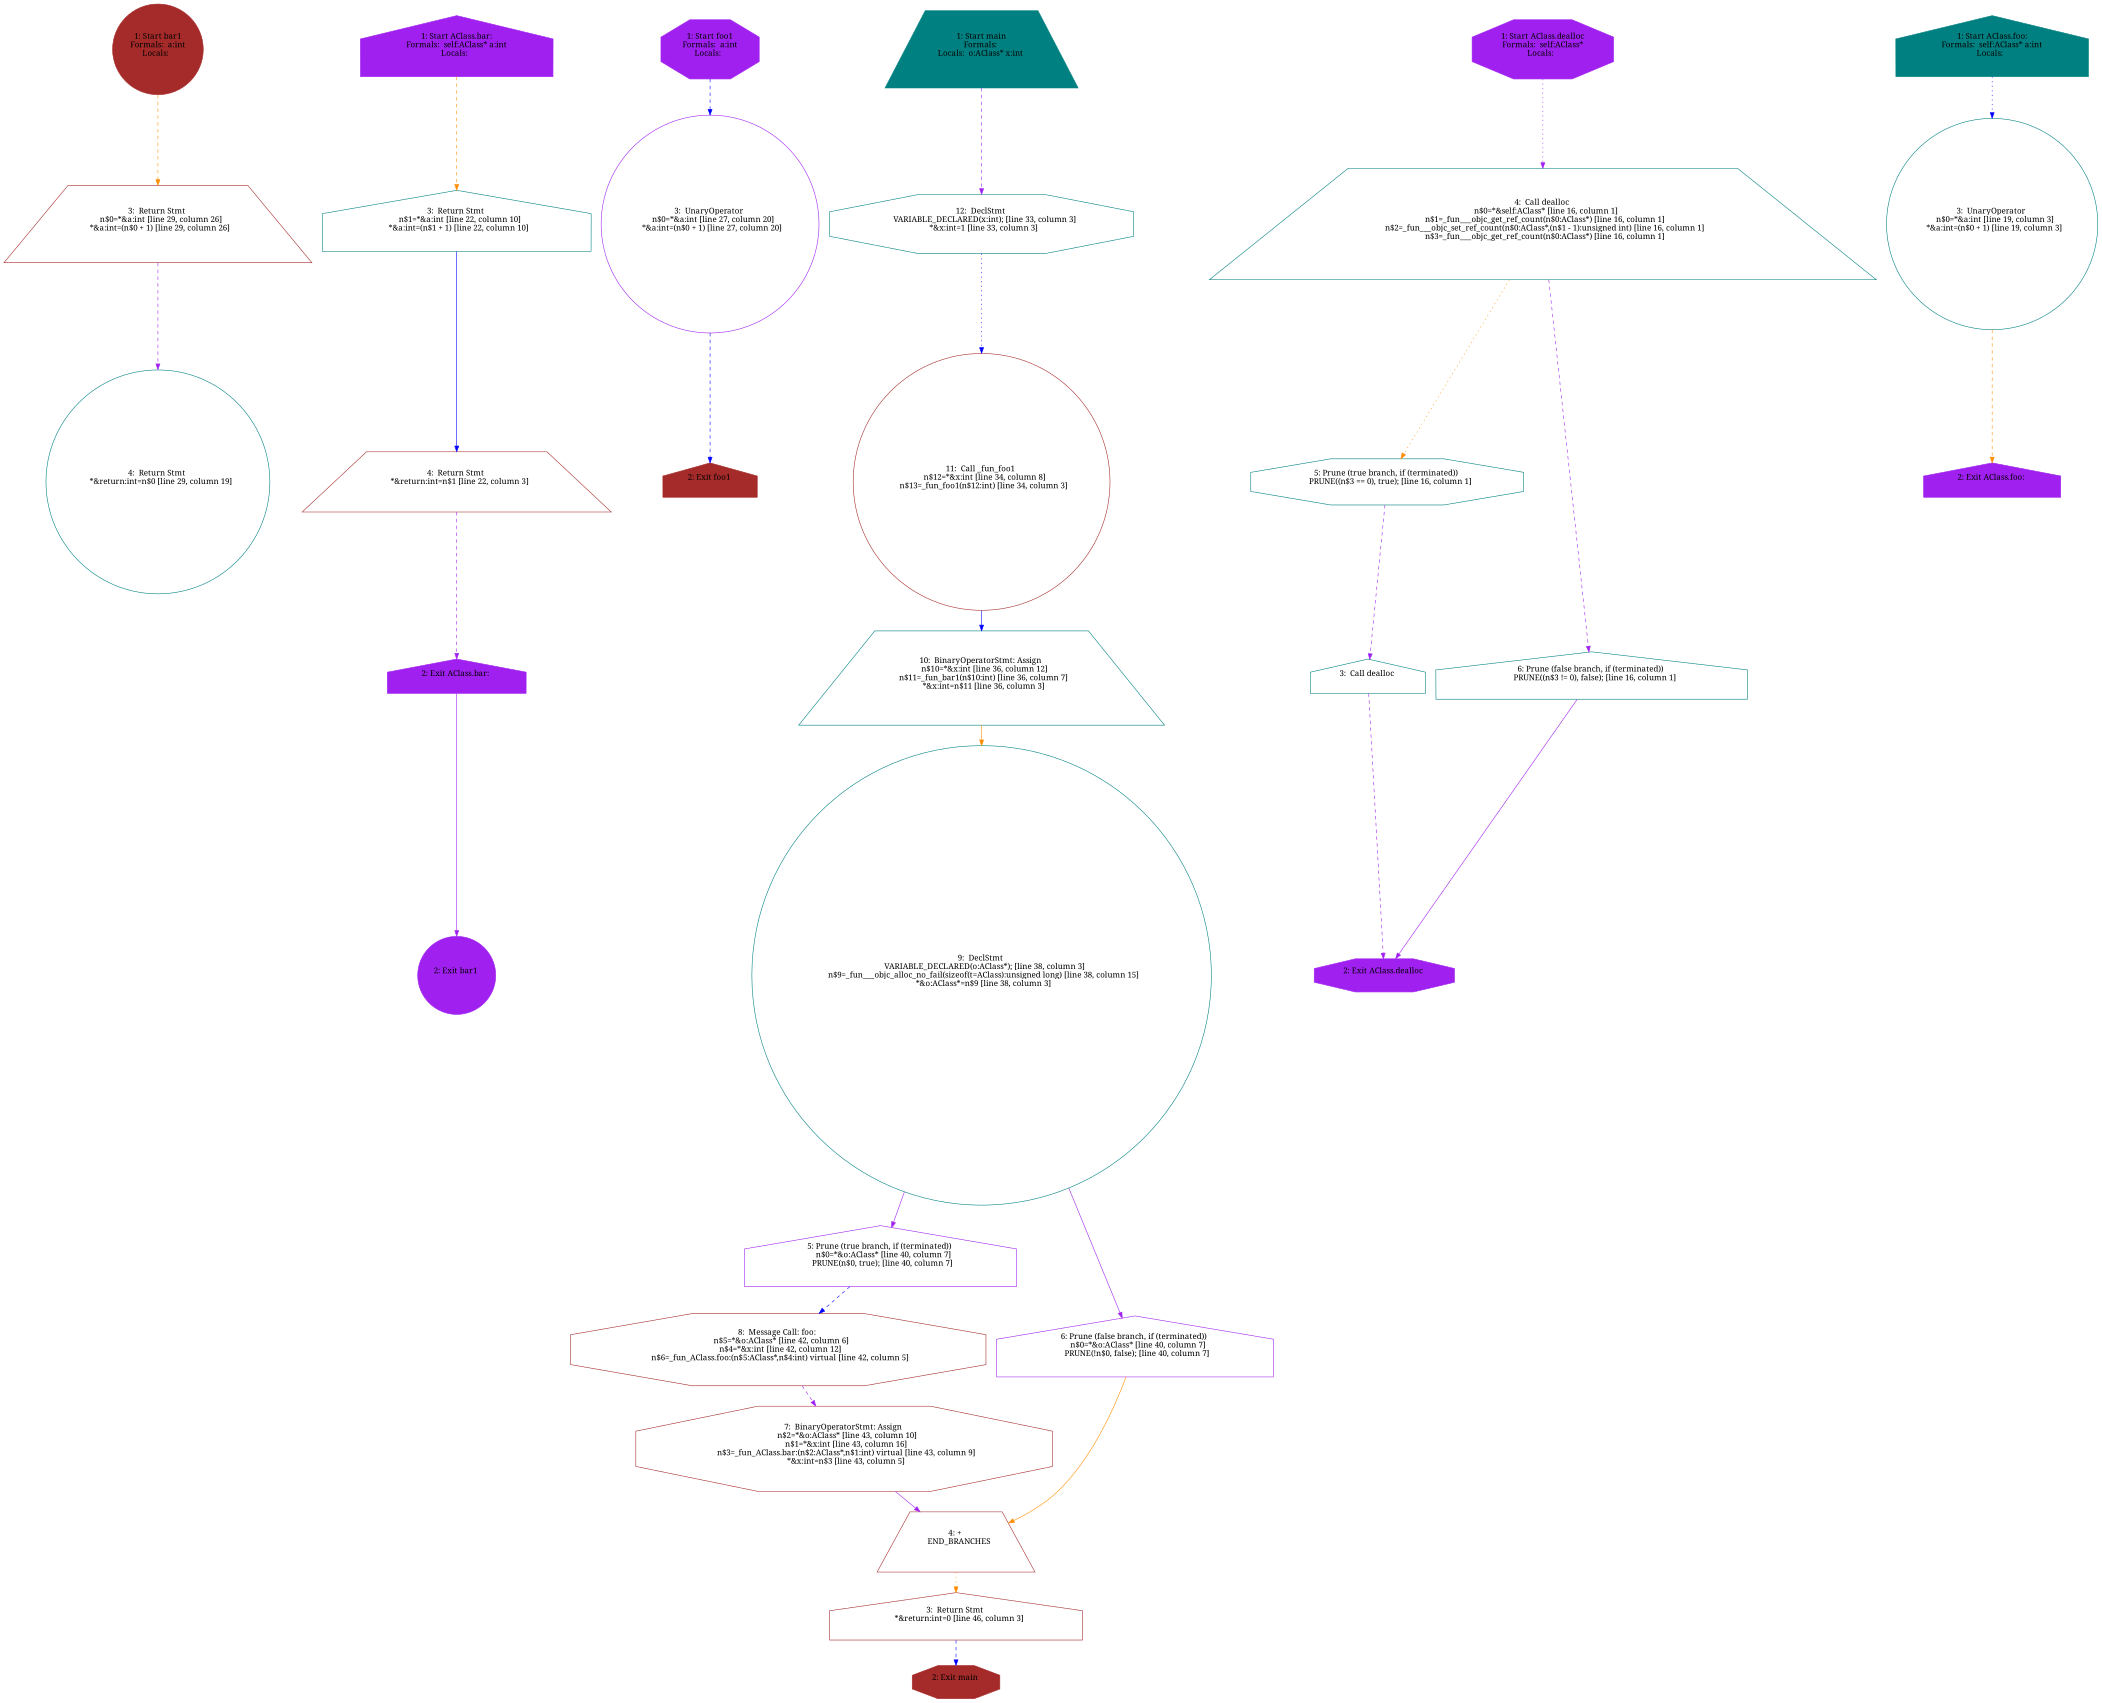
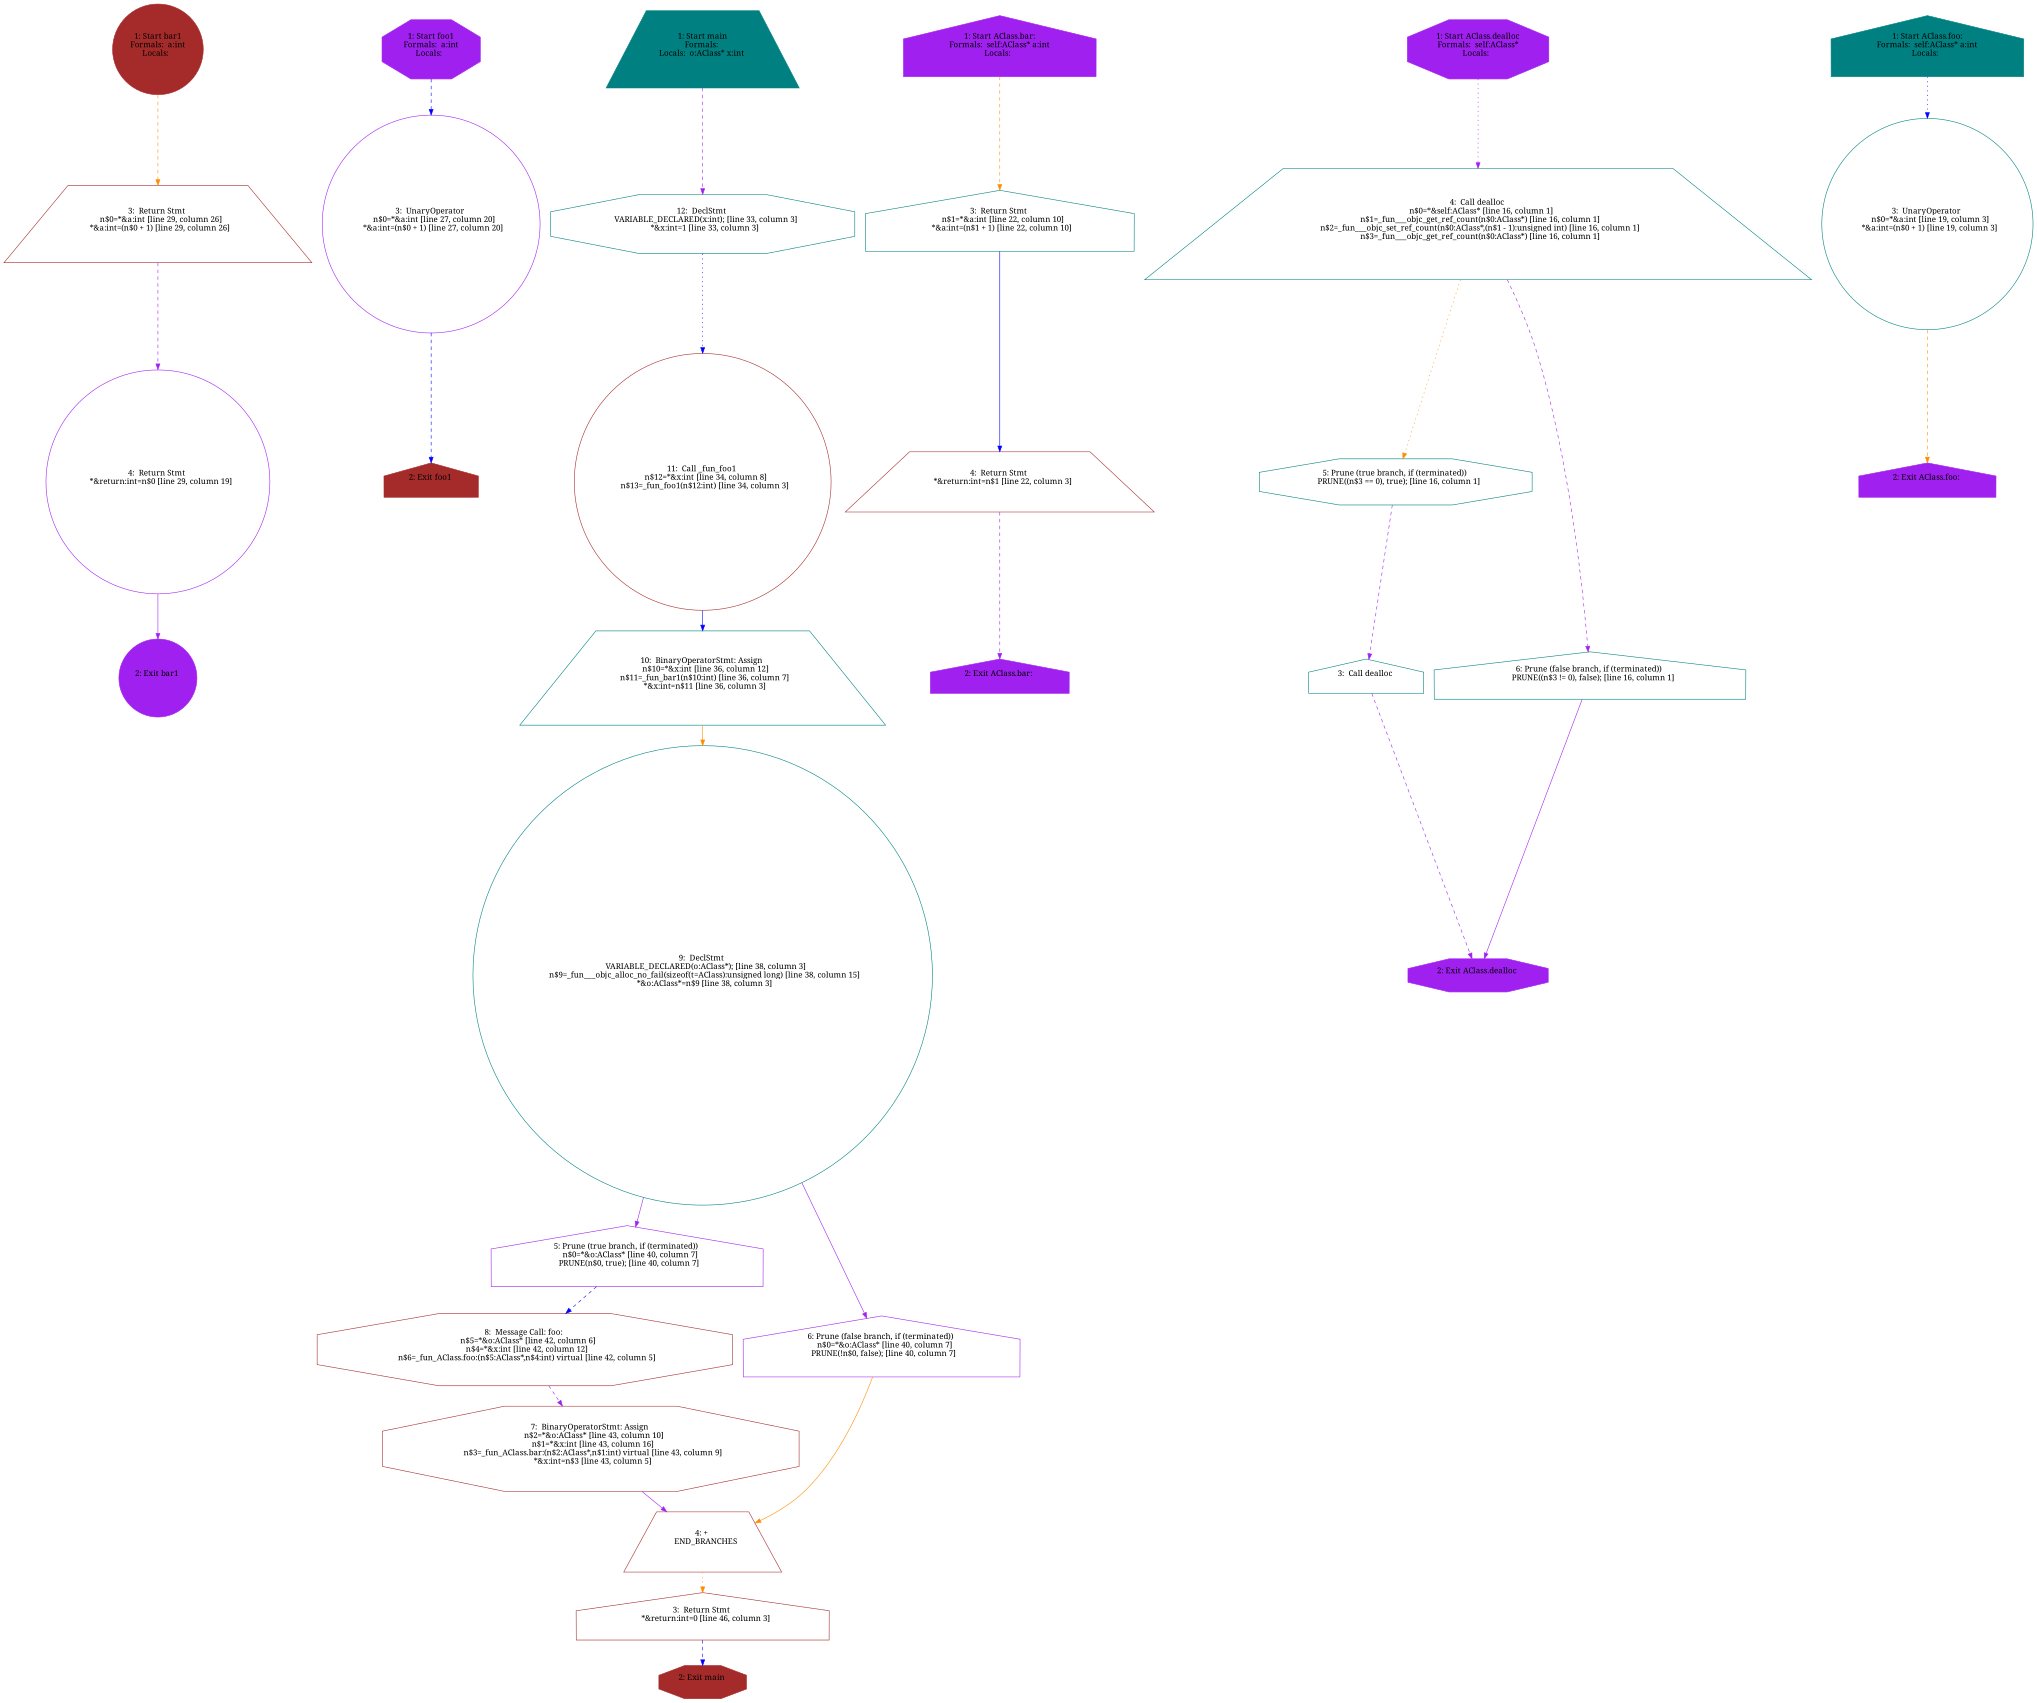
node "4:  Return Stmt *&return:int=n$0 [line 29, column 19]": color teal -> purple
edge "2: Exit AClass.bar:" -> "2: Exit bar1": now "4:  Return Stmt *&return:int=n$0 [line 29, column 19]" -> "2: Exit bar1"
